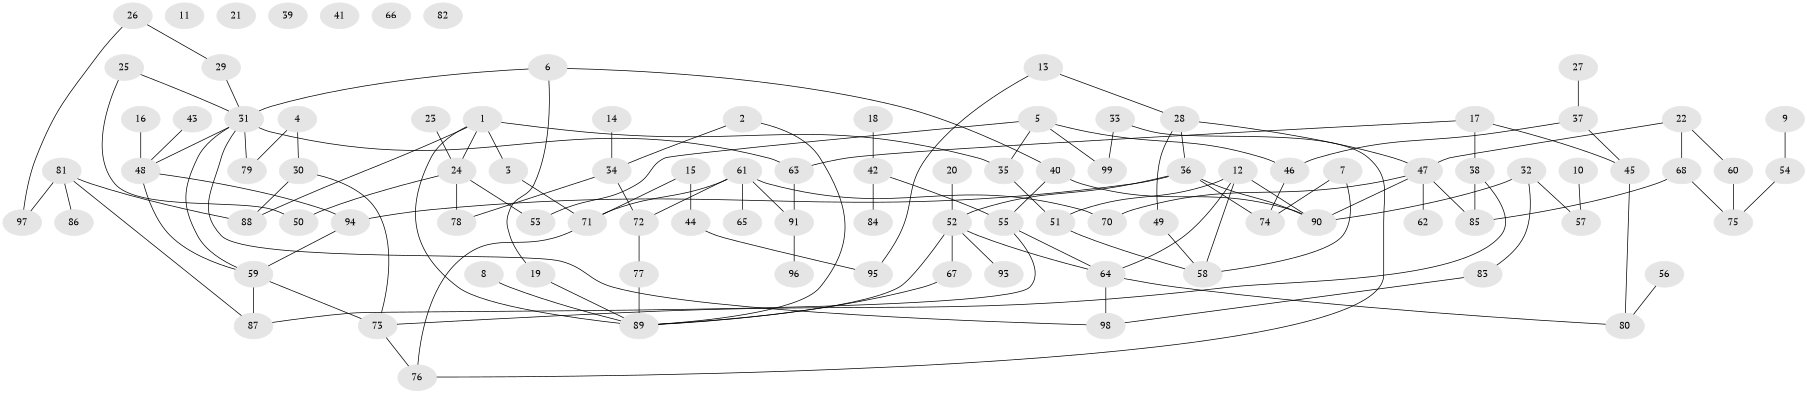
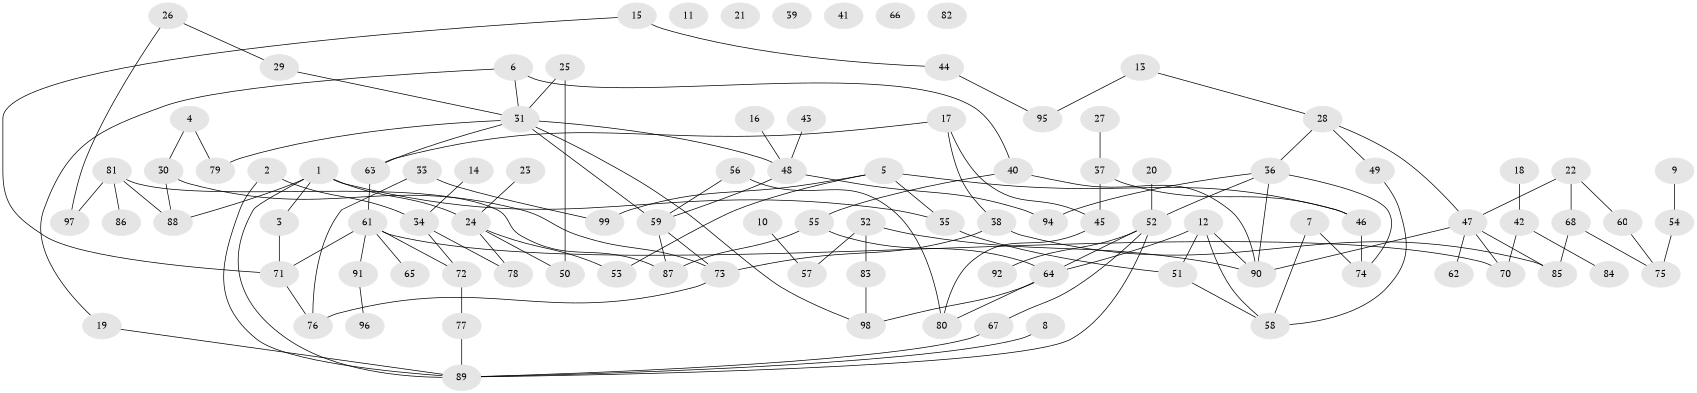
edge "42" -- "55": now "42" -- "70"
edge "63" -- "91": now "63" -- "61"
edge "94" -- "59": now "56" -- "59"
node "93": label "93" -> "92"
